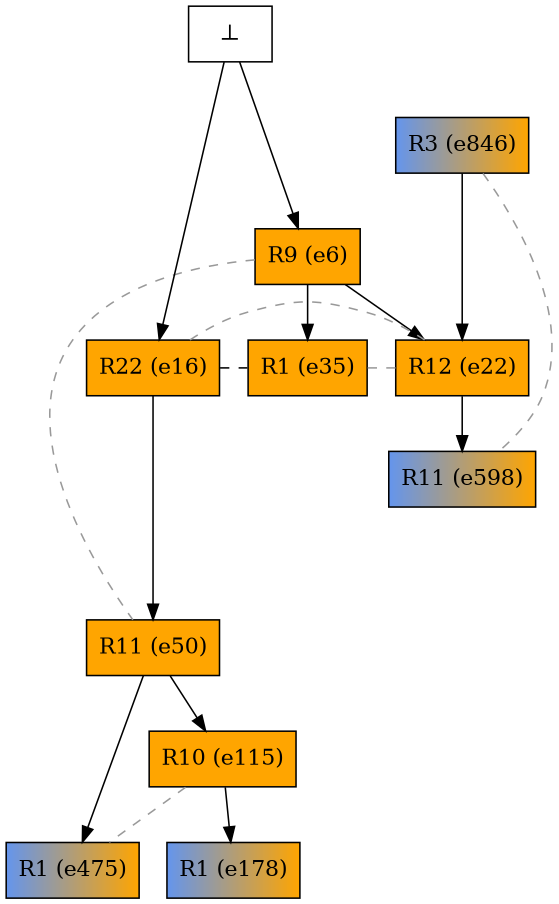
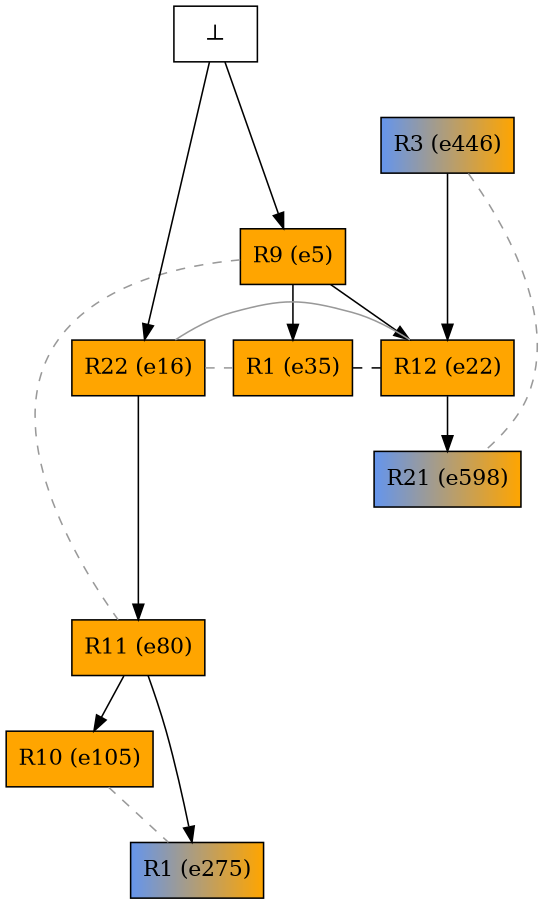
node "R3 (e846)": label "R3 (e846)" -> "R3 (e446)"
node "R9 (e6)": label "R9 (e6)" -> "R9 (e5)"
edge "R22 (e16)" -- "R12 (e22)": style dashed -> solid
edge "R22 (e16)" -- "R1 (e35)": color black -> gray60
edge "R1 (e35)" -- "R12 (e22)": color gray60 -> black
node "R11 (e598)": label "R11 (e598)" -> "R21 (e598)"
node "R11 (e50)": label "R11 (e50)" -> "R11 (e80)"
node "R10 (e115)": label "R10 (e115)" -> "R10 (e105)"
node "R1 (e475)": label "R1 (e475)" -> "R1 (e275)"
node "R1 (e178)": removed
